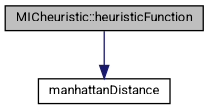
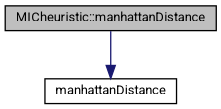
node "MICheuristic::heuristicFunction": label "MICheuristic::heuristicFunction" -> "MICheuristic::manhattanDistance"
